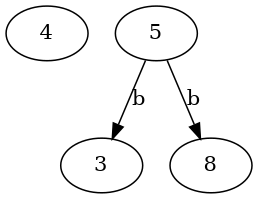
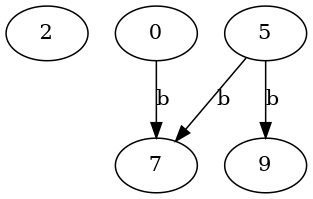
node "4": label "4" -> "2"
node "0": added
node "3": label "3" -> "7"
node "8": label "8" -> "9"
